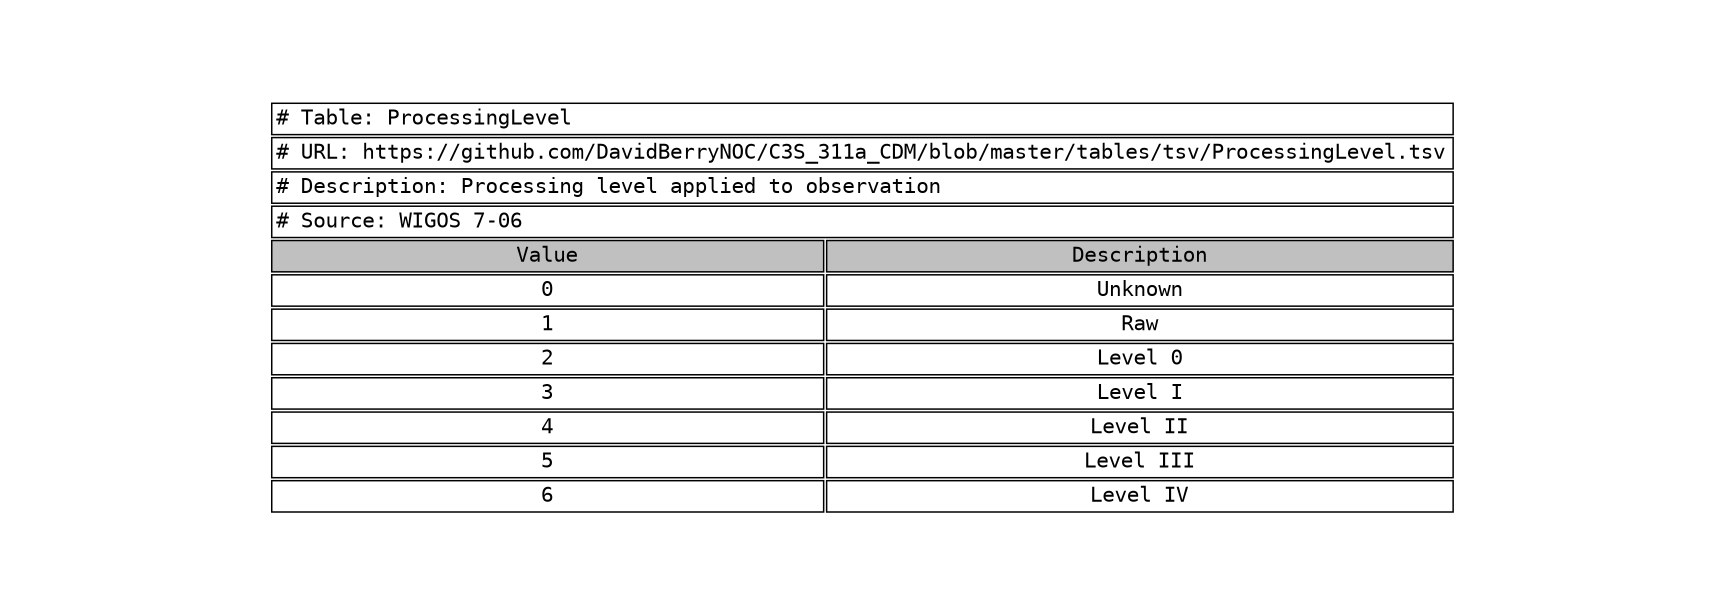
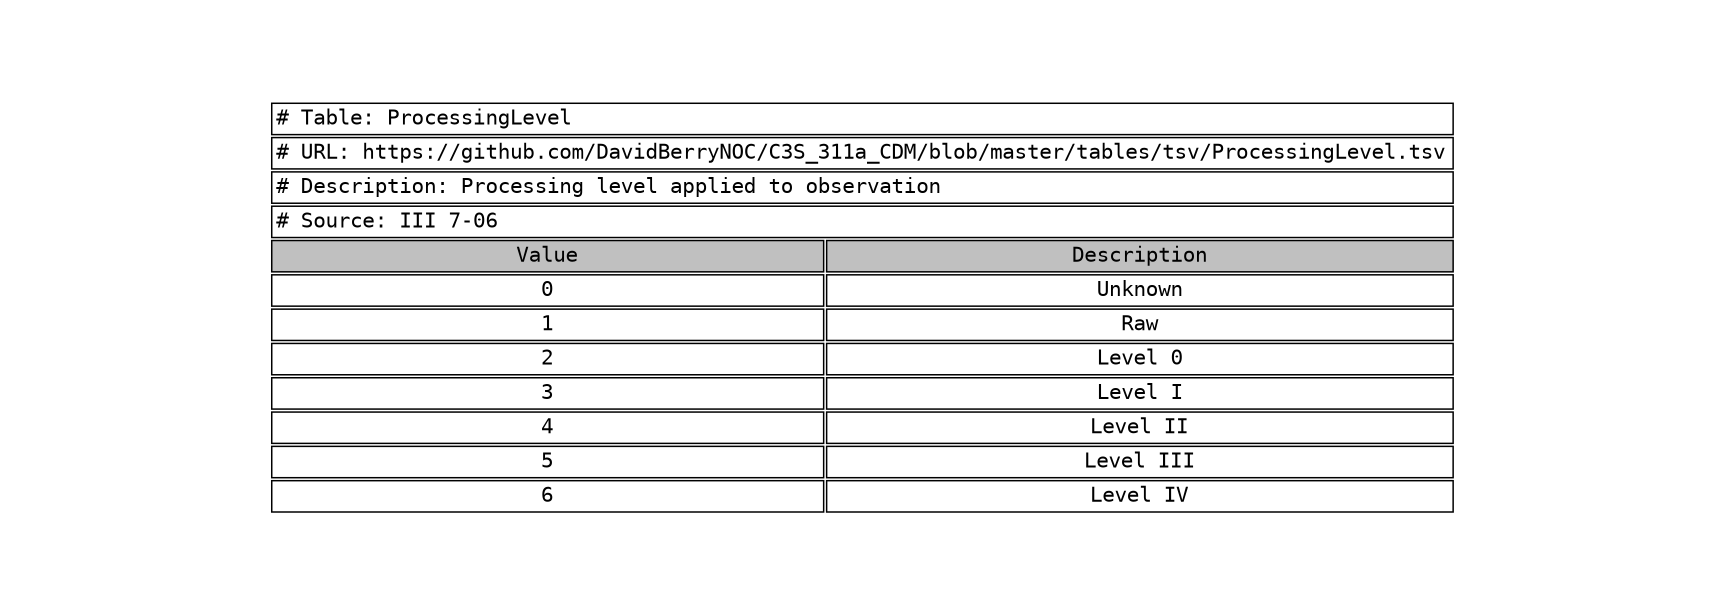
node "# Table: ProcessingLevel": text "# Source: WIGOS 7-06" -> "# Source: III 7-06"
